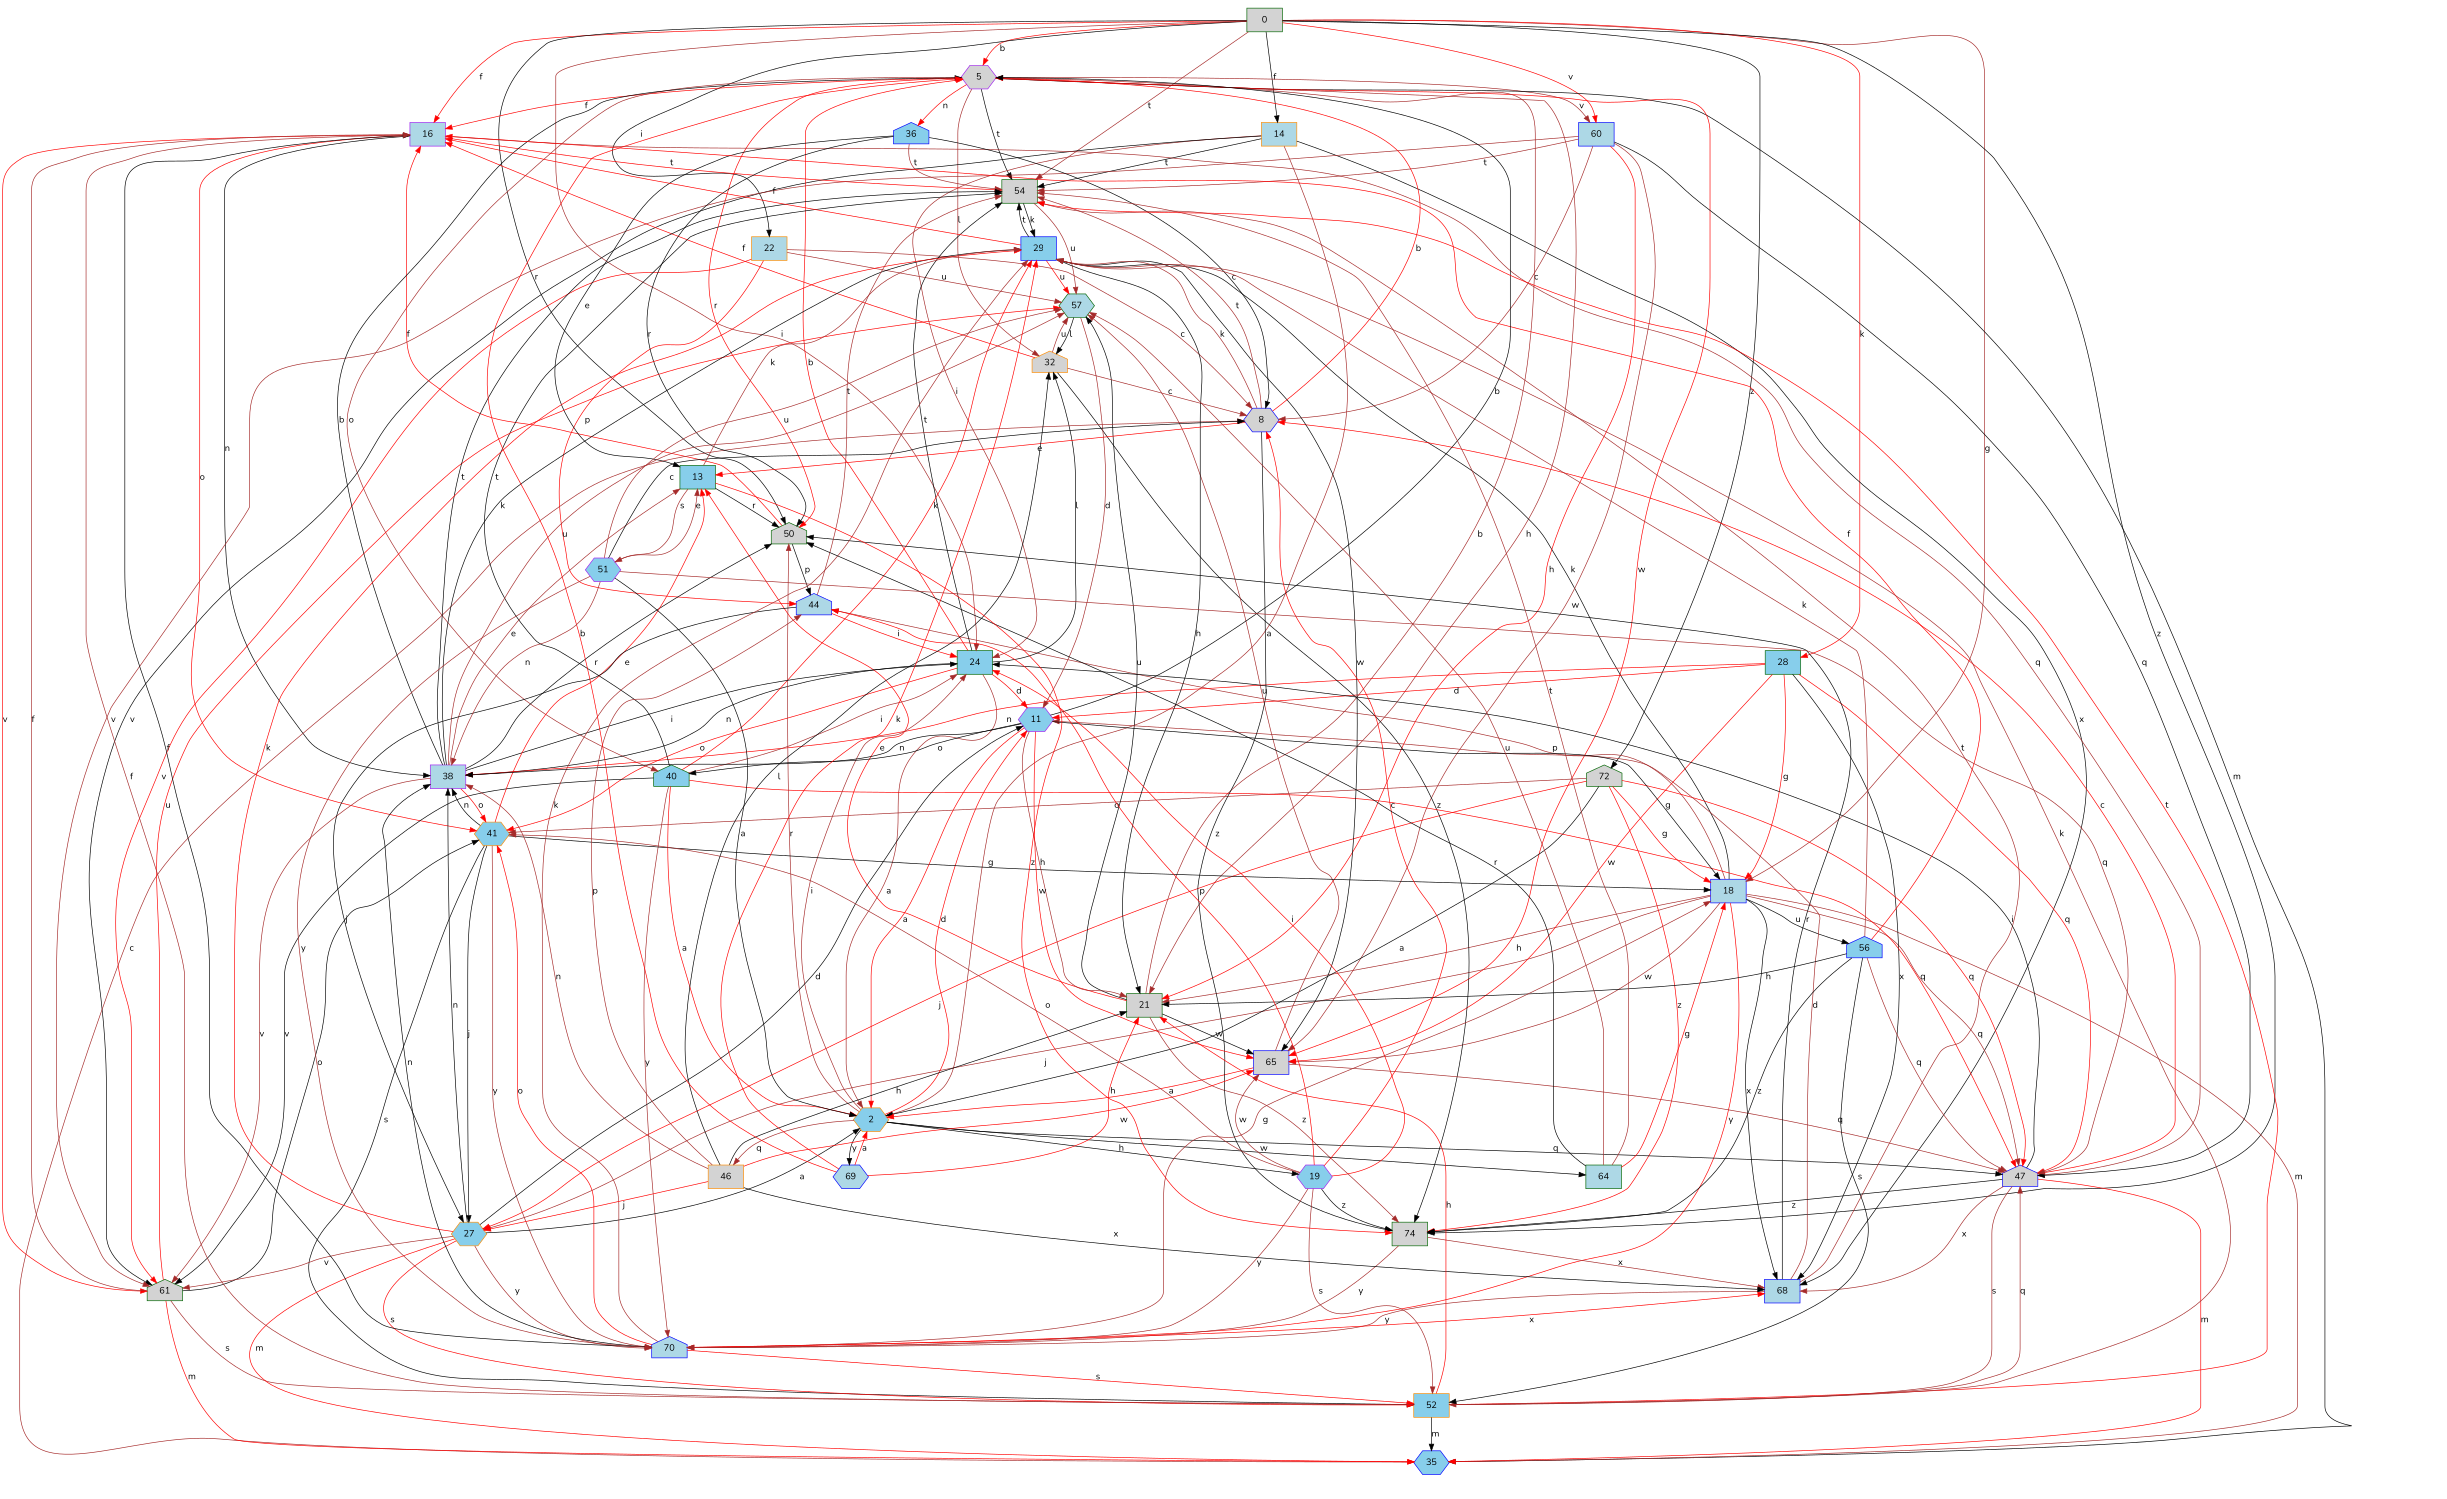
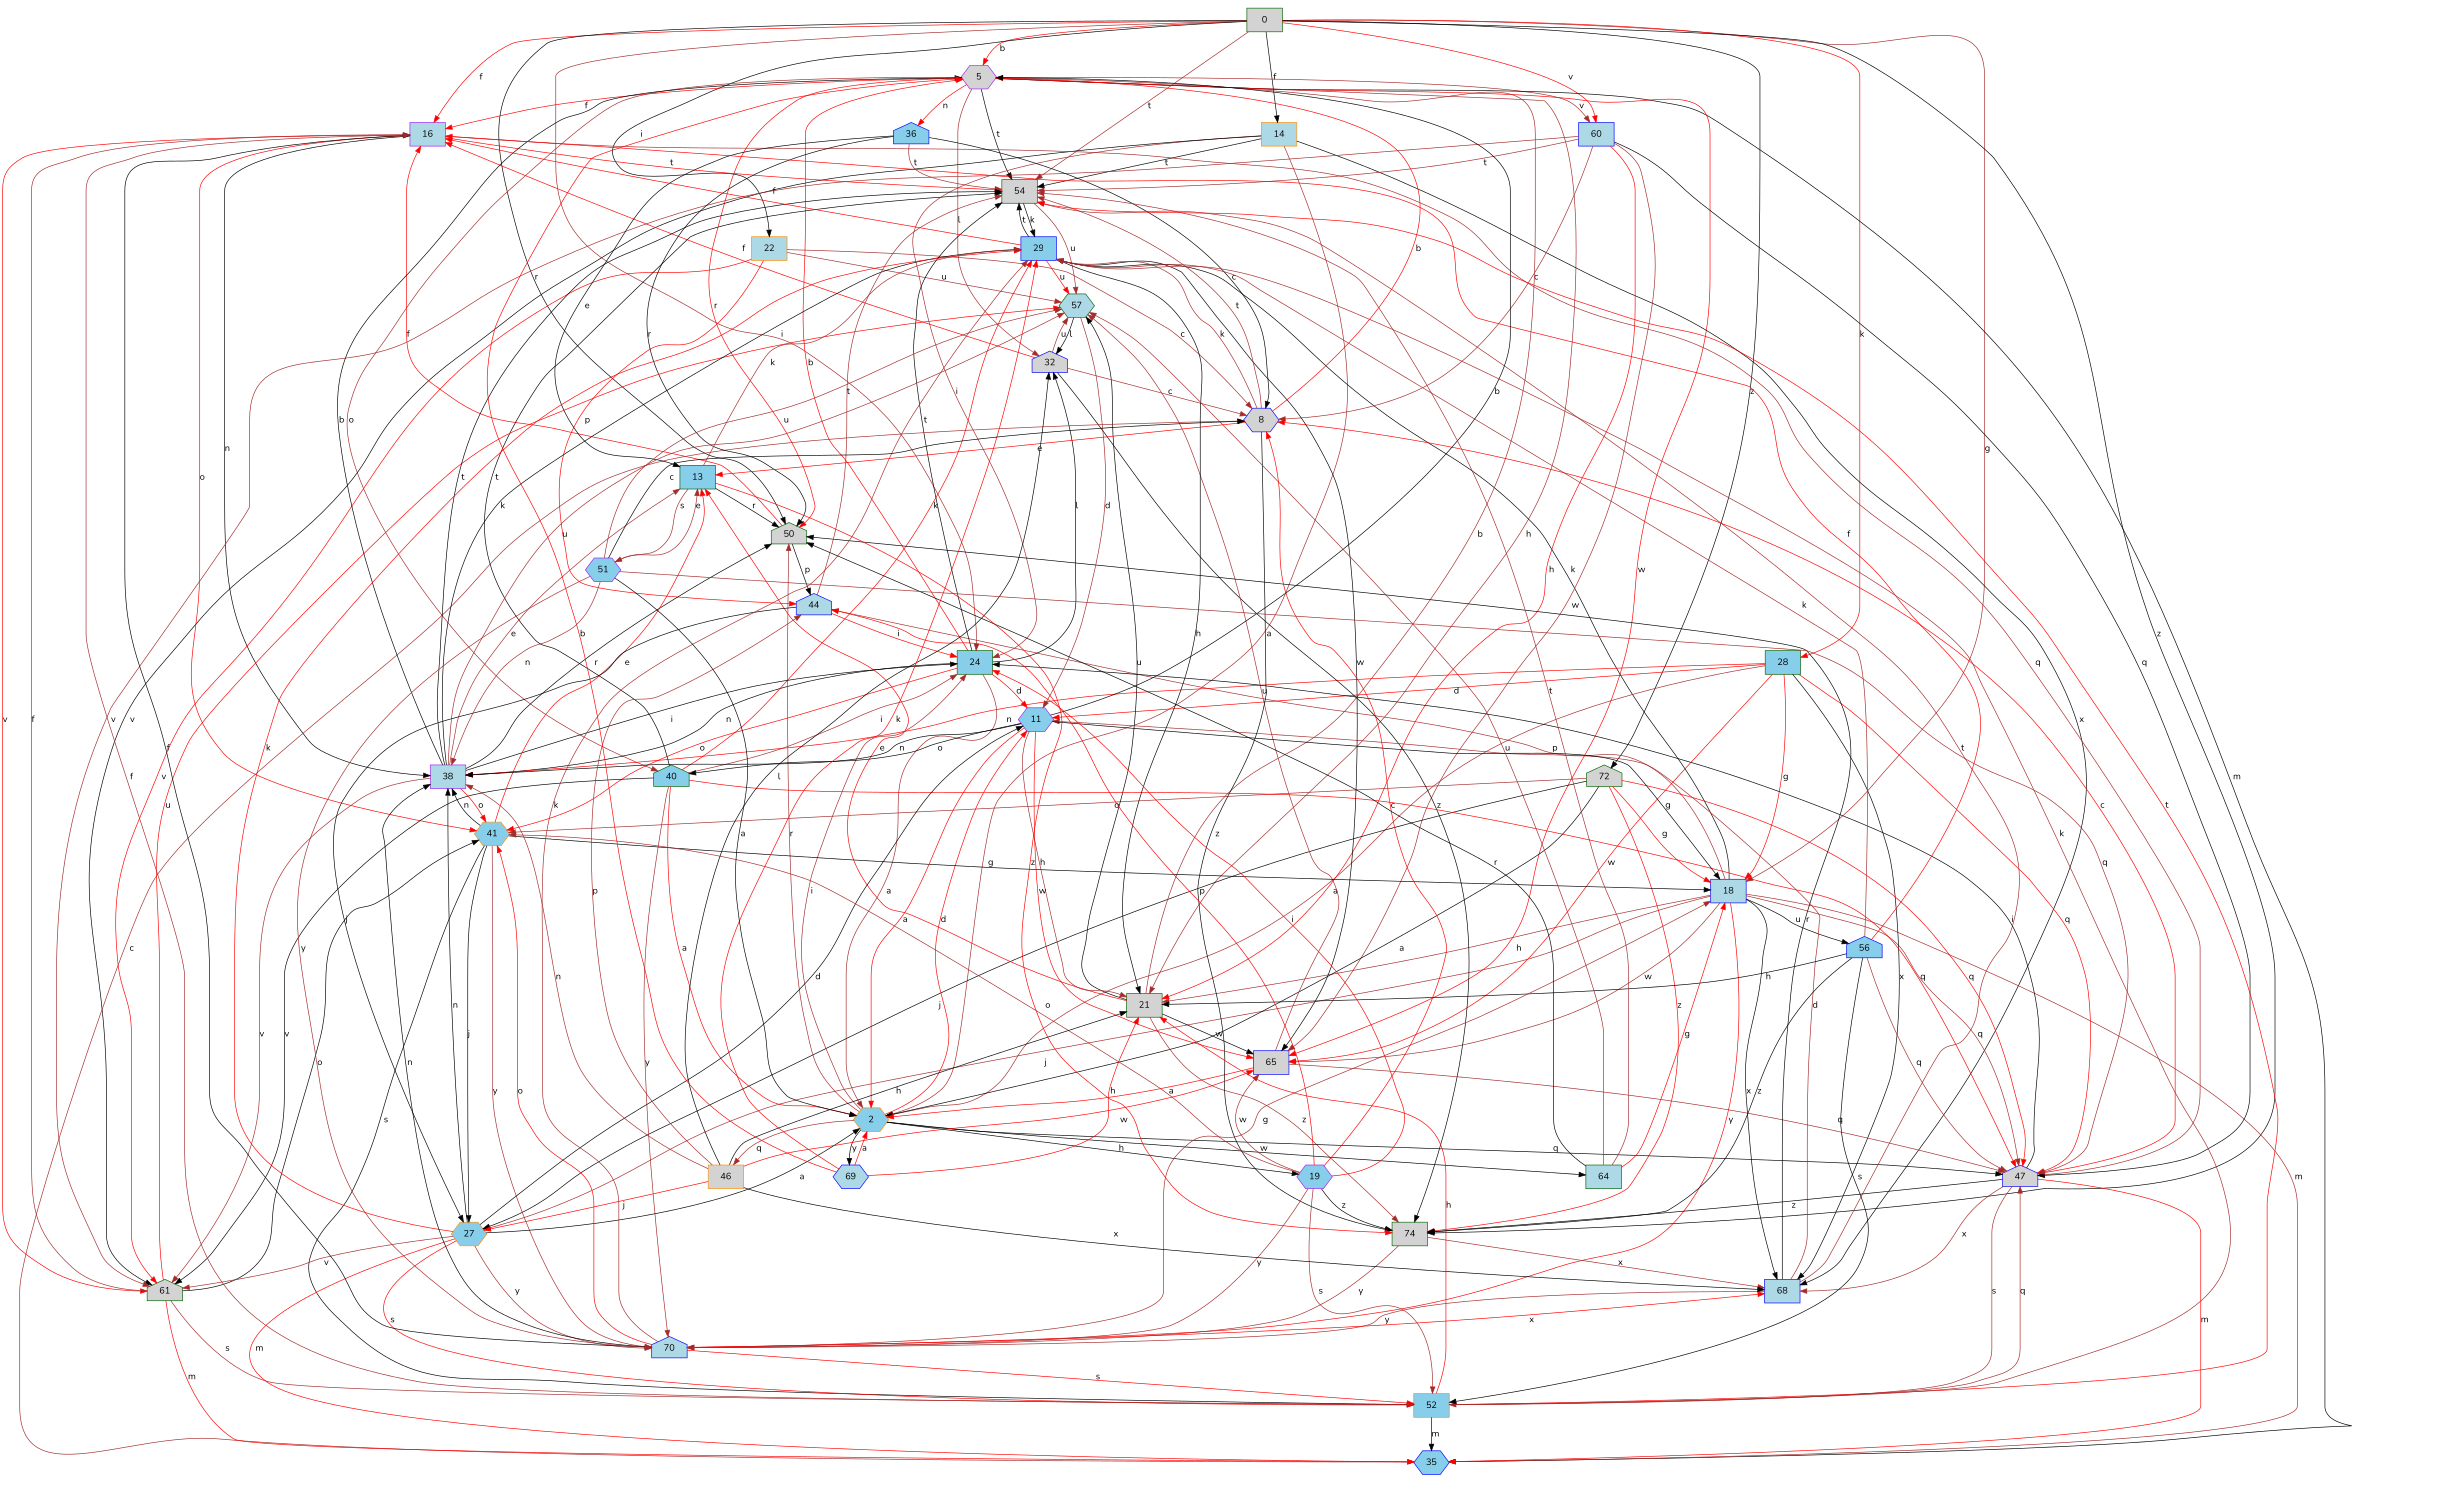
node "32": color darkorange -> blue
edge "28" -> "2": added, label "a"
edge "72" -> "27": color red -> black
